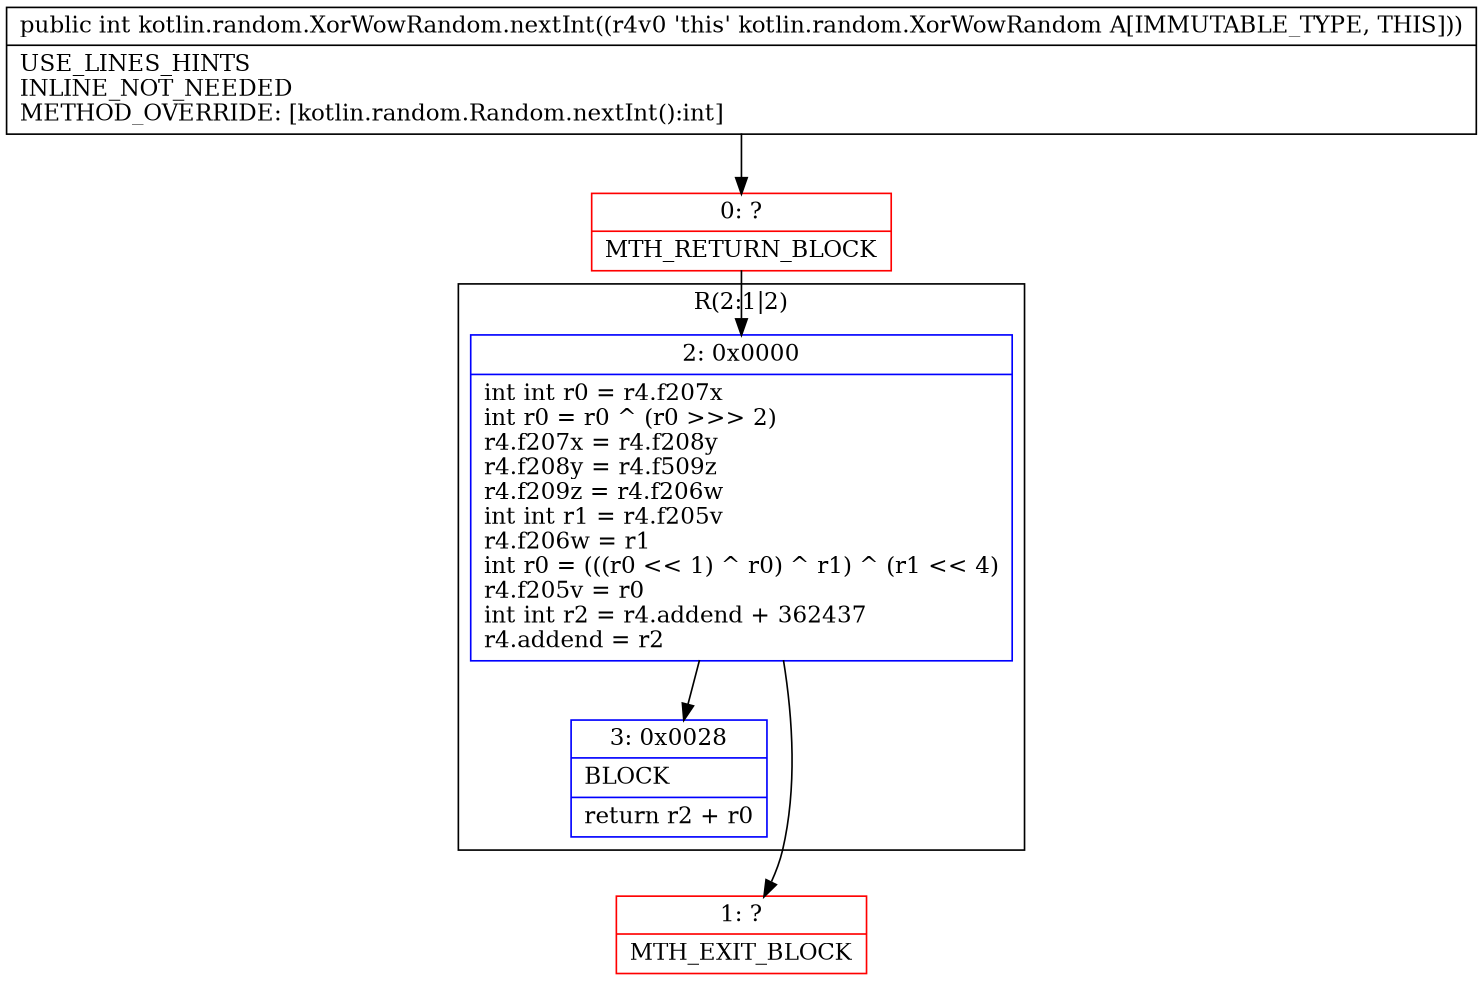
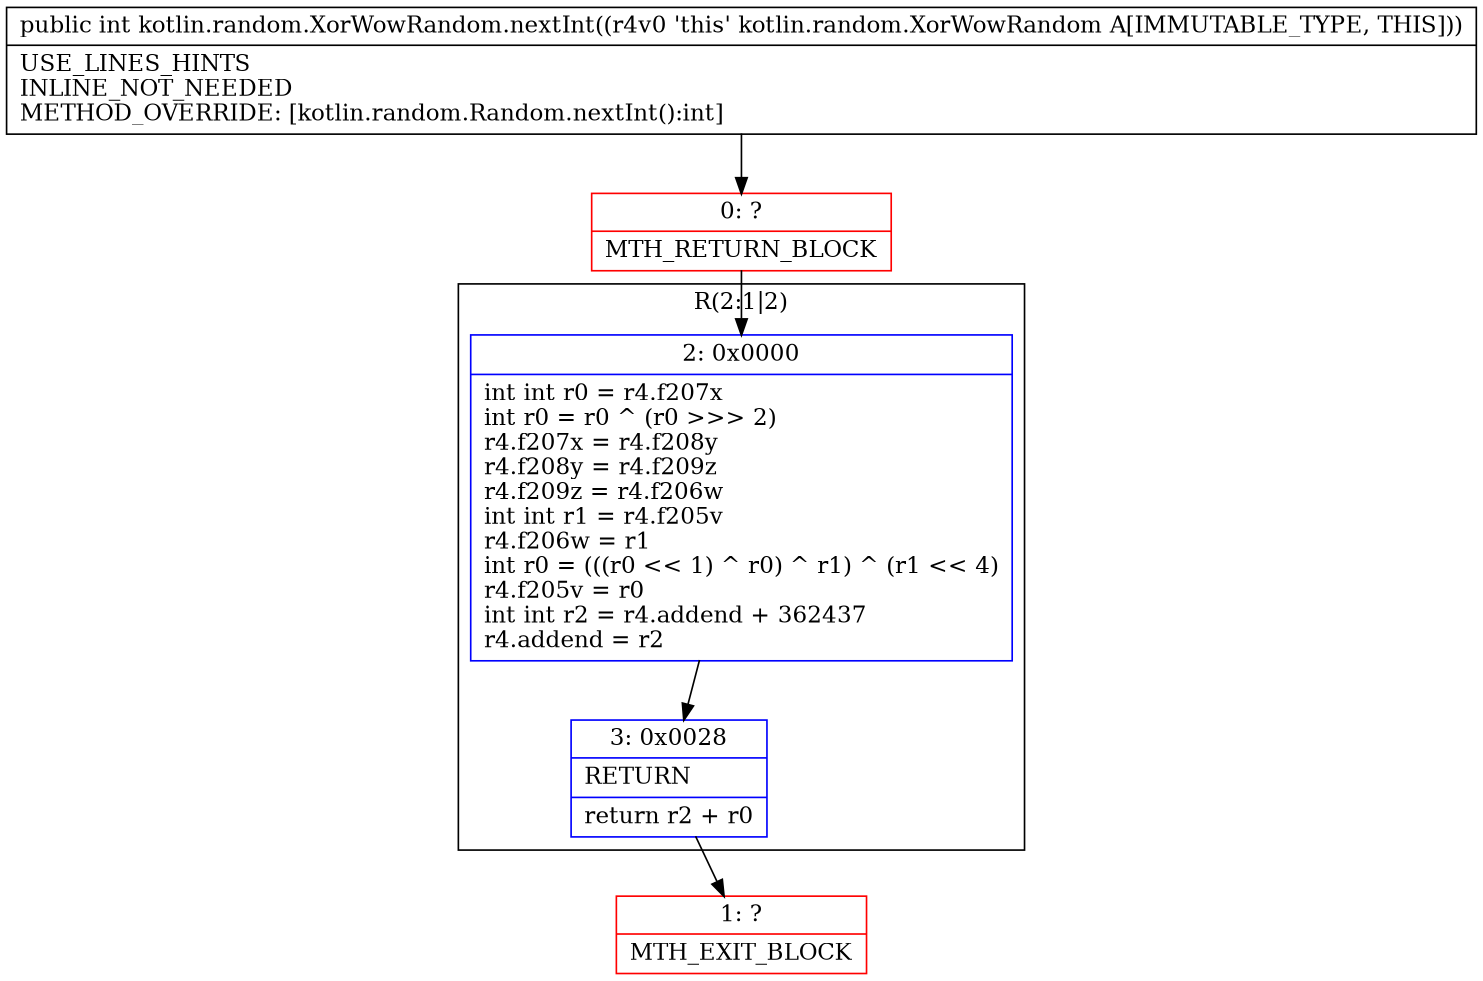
node "2: 0x0000": text "r4.f208y = r4.f509z" -> "r4.f208y = r4.f209z"
edge "2: 0x0000" -> "1: ?": now "3: 0x0028" -> "1: ?"
node "3: 0x0028": text "BLOCK" -> "RETURN"
